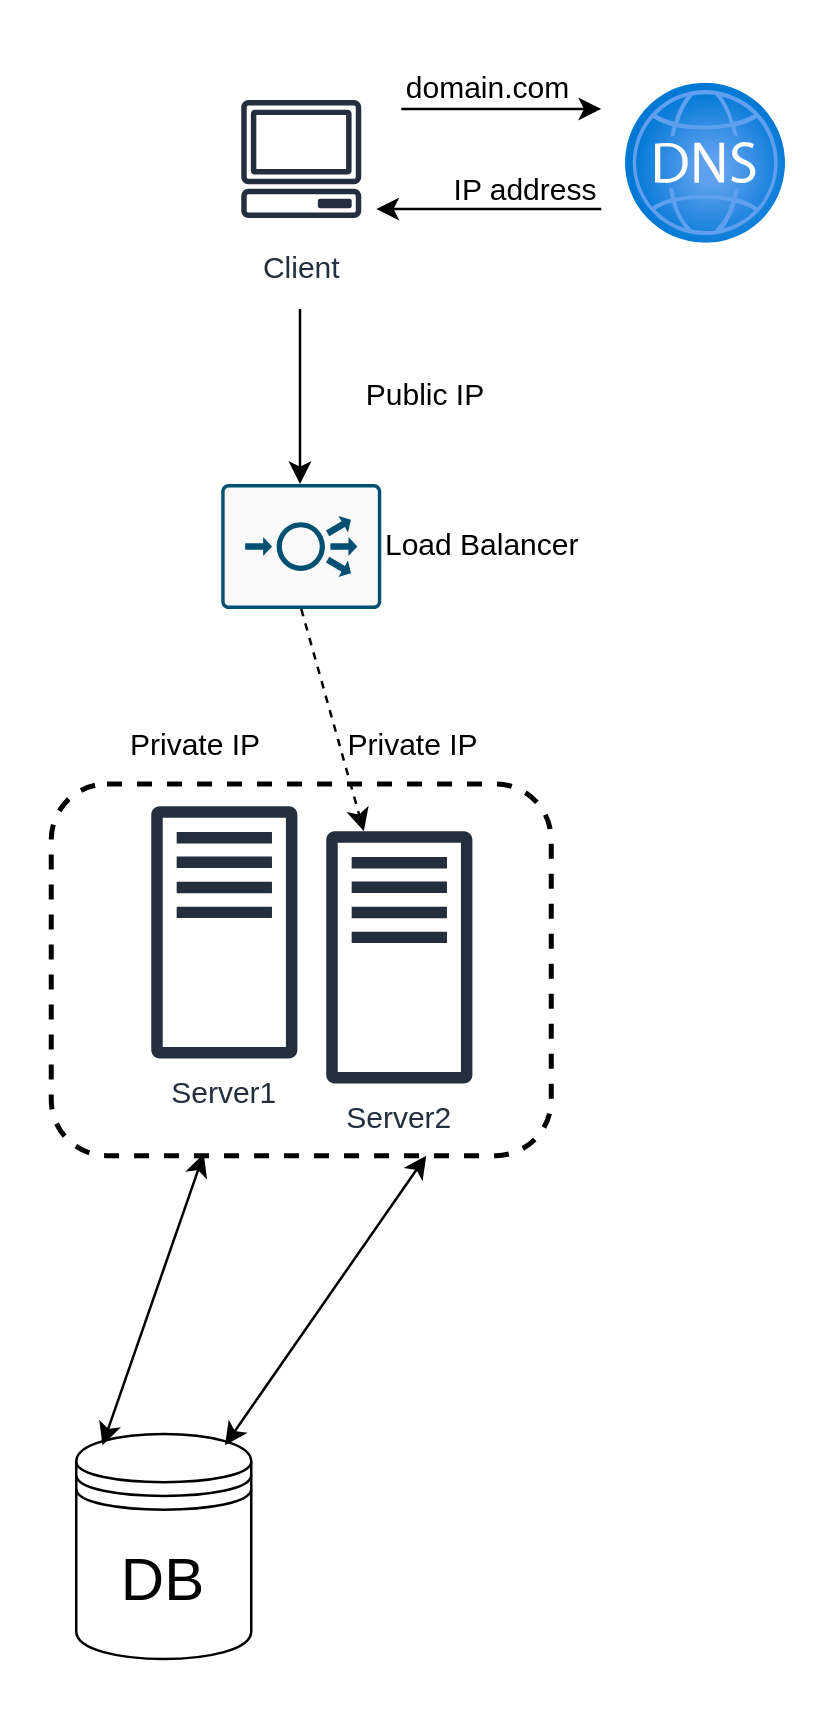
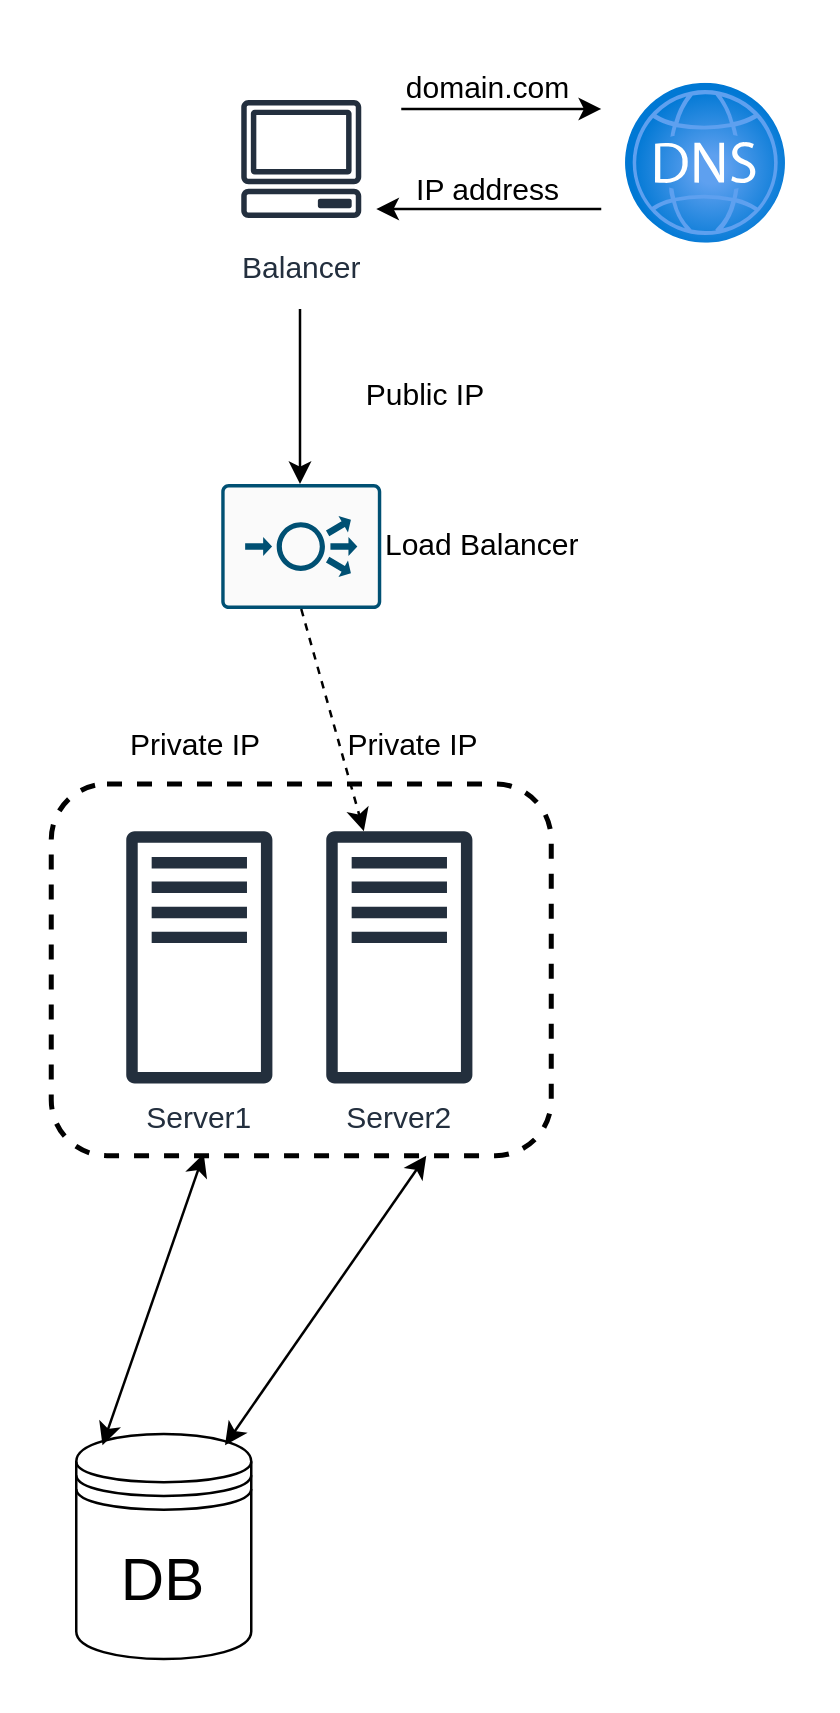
node "IP address": moved (526, 191) -> (489, 191)
node "Client": label "Client" -> "Balancer"
node "Server1": moved (224, 932) -> (199, 957)
